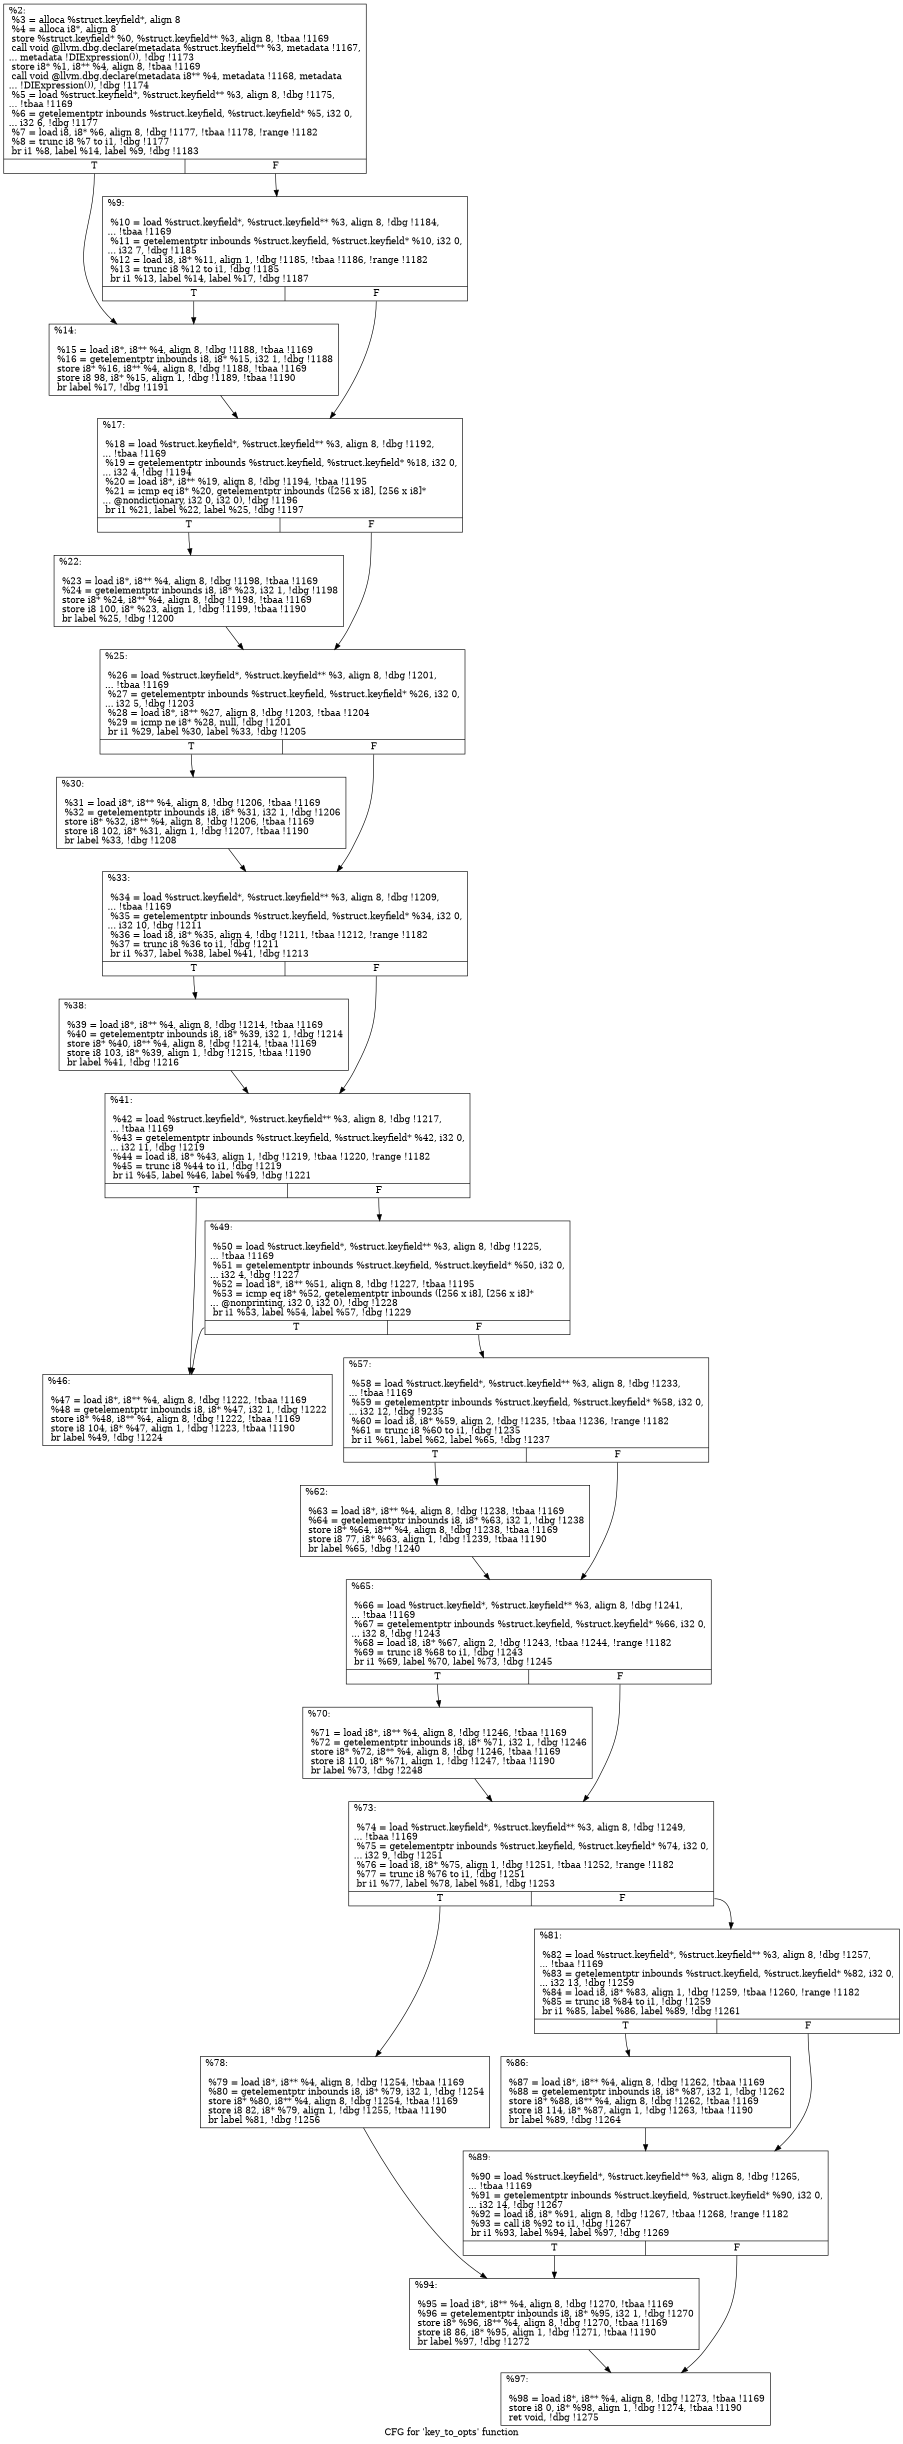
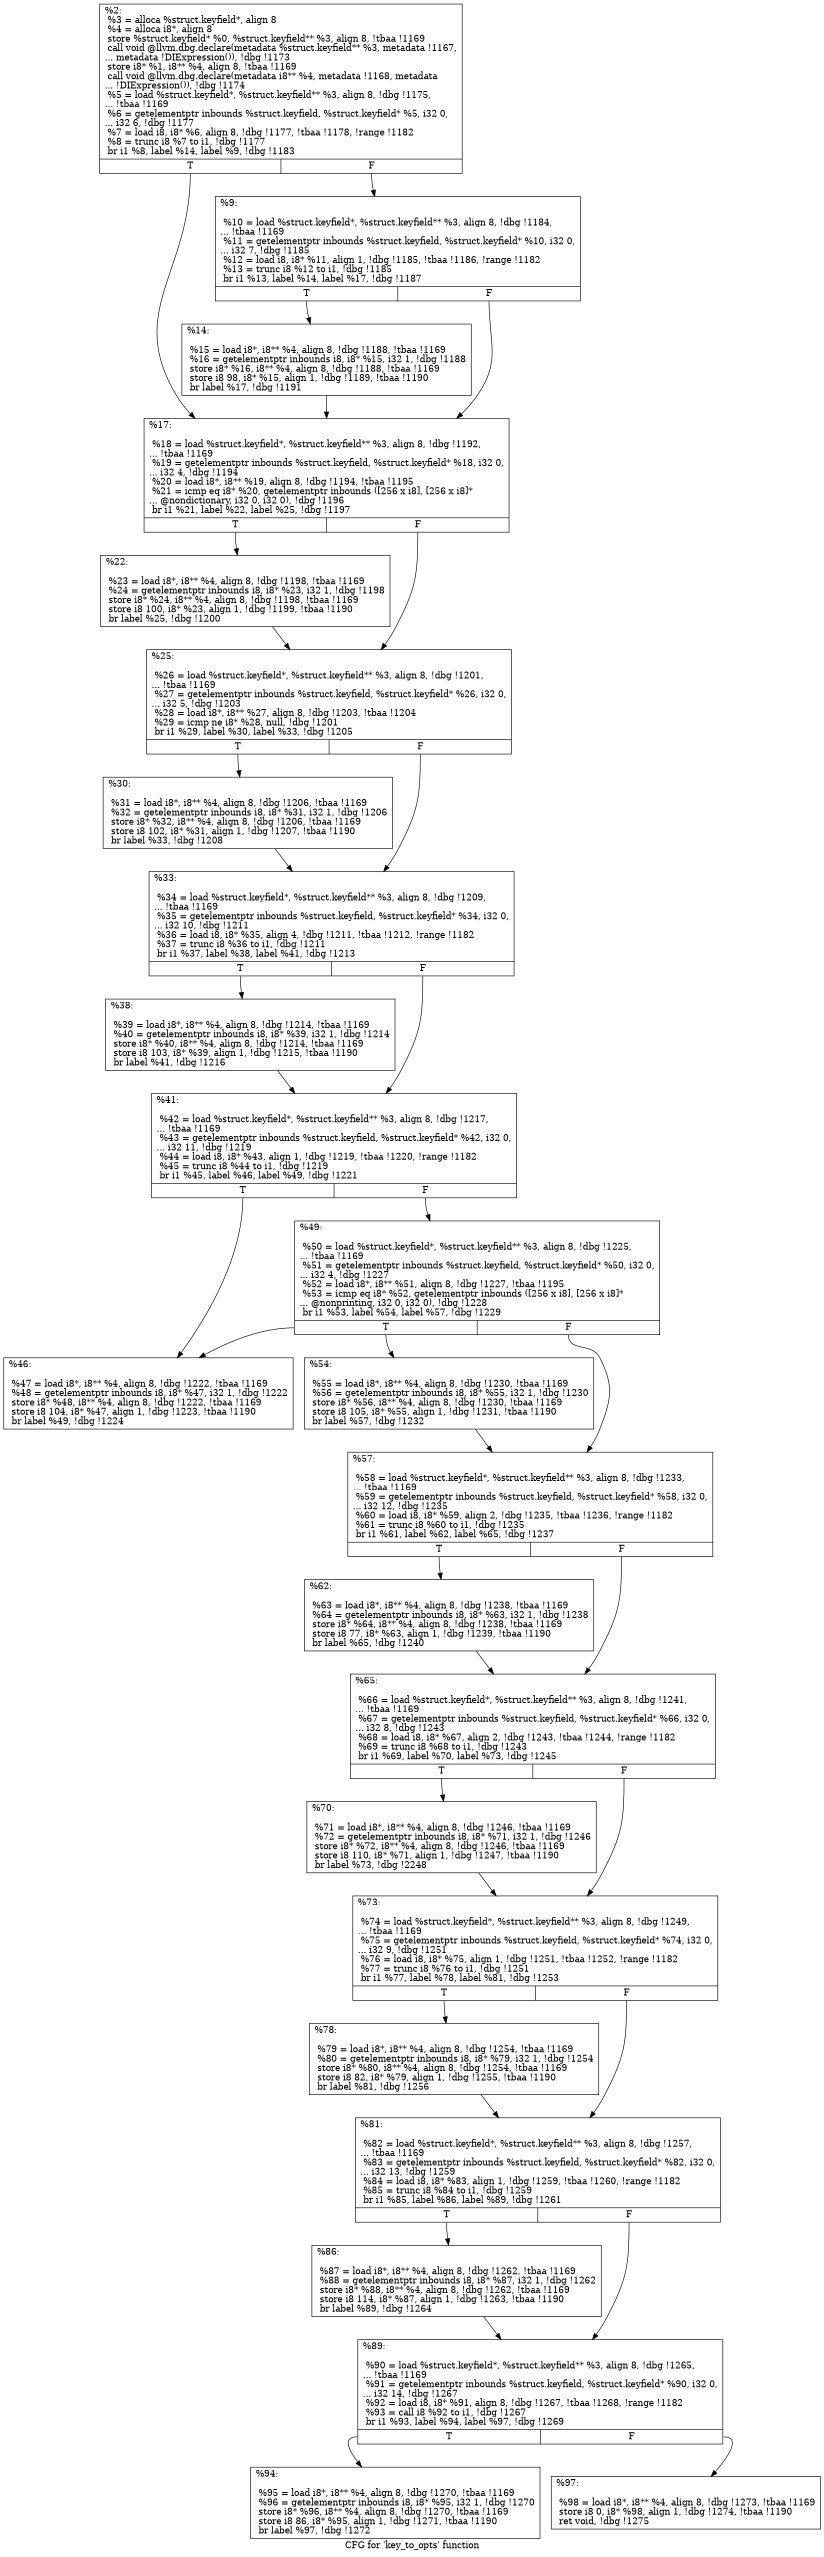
edge "%2:" -> "%14:": now "%2:" -> "%17:"
node "%54:": added
node "%57:": text "... i32 12, !dbg !9235" -> "... i32 12, !dbg !1235"
edge "%78:" -> "%94:": now "%78:" -> "%81:"
edge "%94:" -> "%97:": removed
